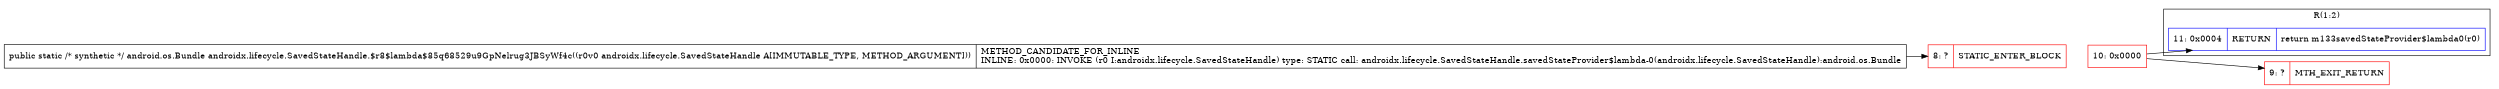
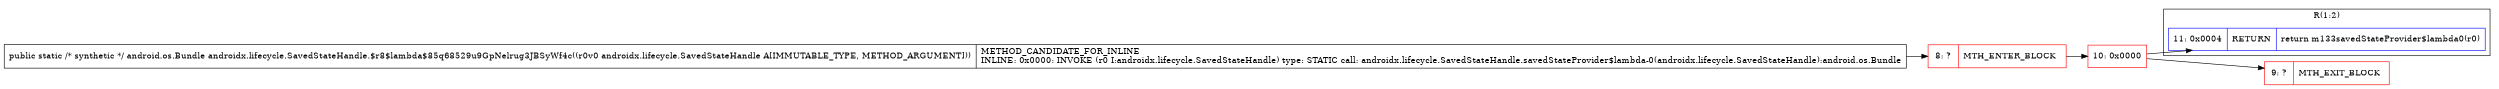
node "8: ?": text "STATIC_ENTER_BLOCK" -> "MTH_ENTER_BLOCK"
edge "8: ?" -> "10: 0x0000": added
node "9: ?": text "MTH_EXIT_RETURN" -> "MTH_EXIT_BLOCK"
